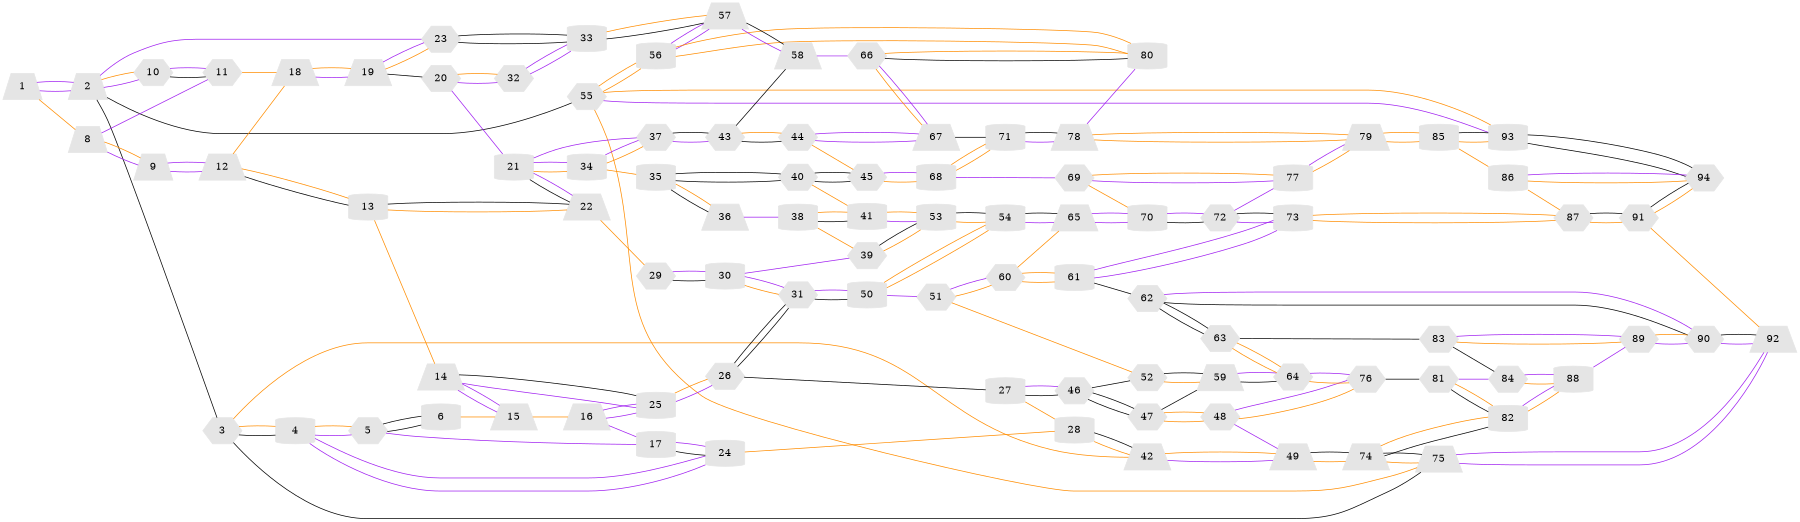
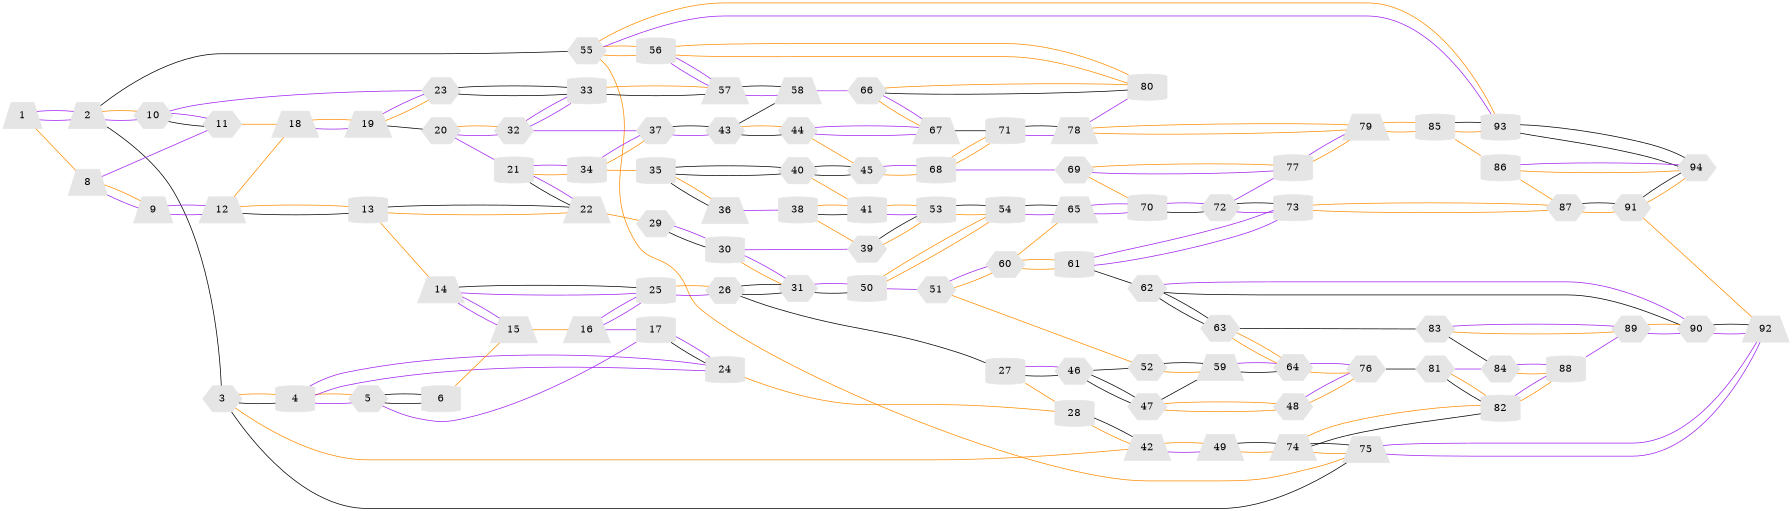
edge "23" -- "2": now "23" -- "10"
edge "37" -- "21": now "37" -- "32"
edge "48" -- "49": removed
